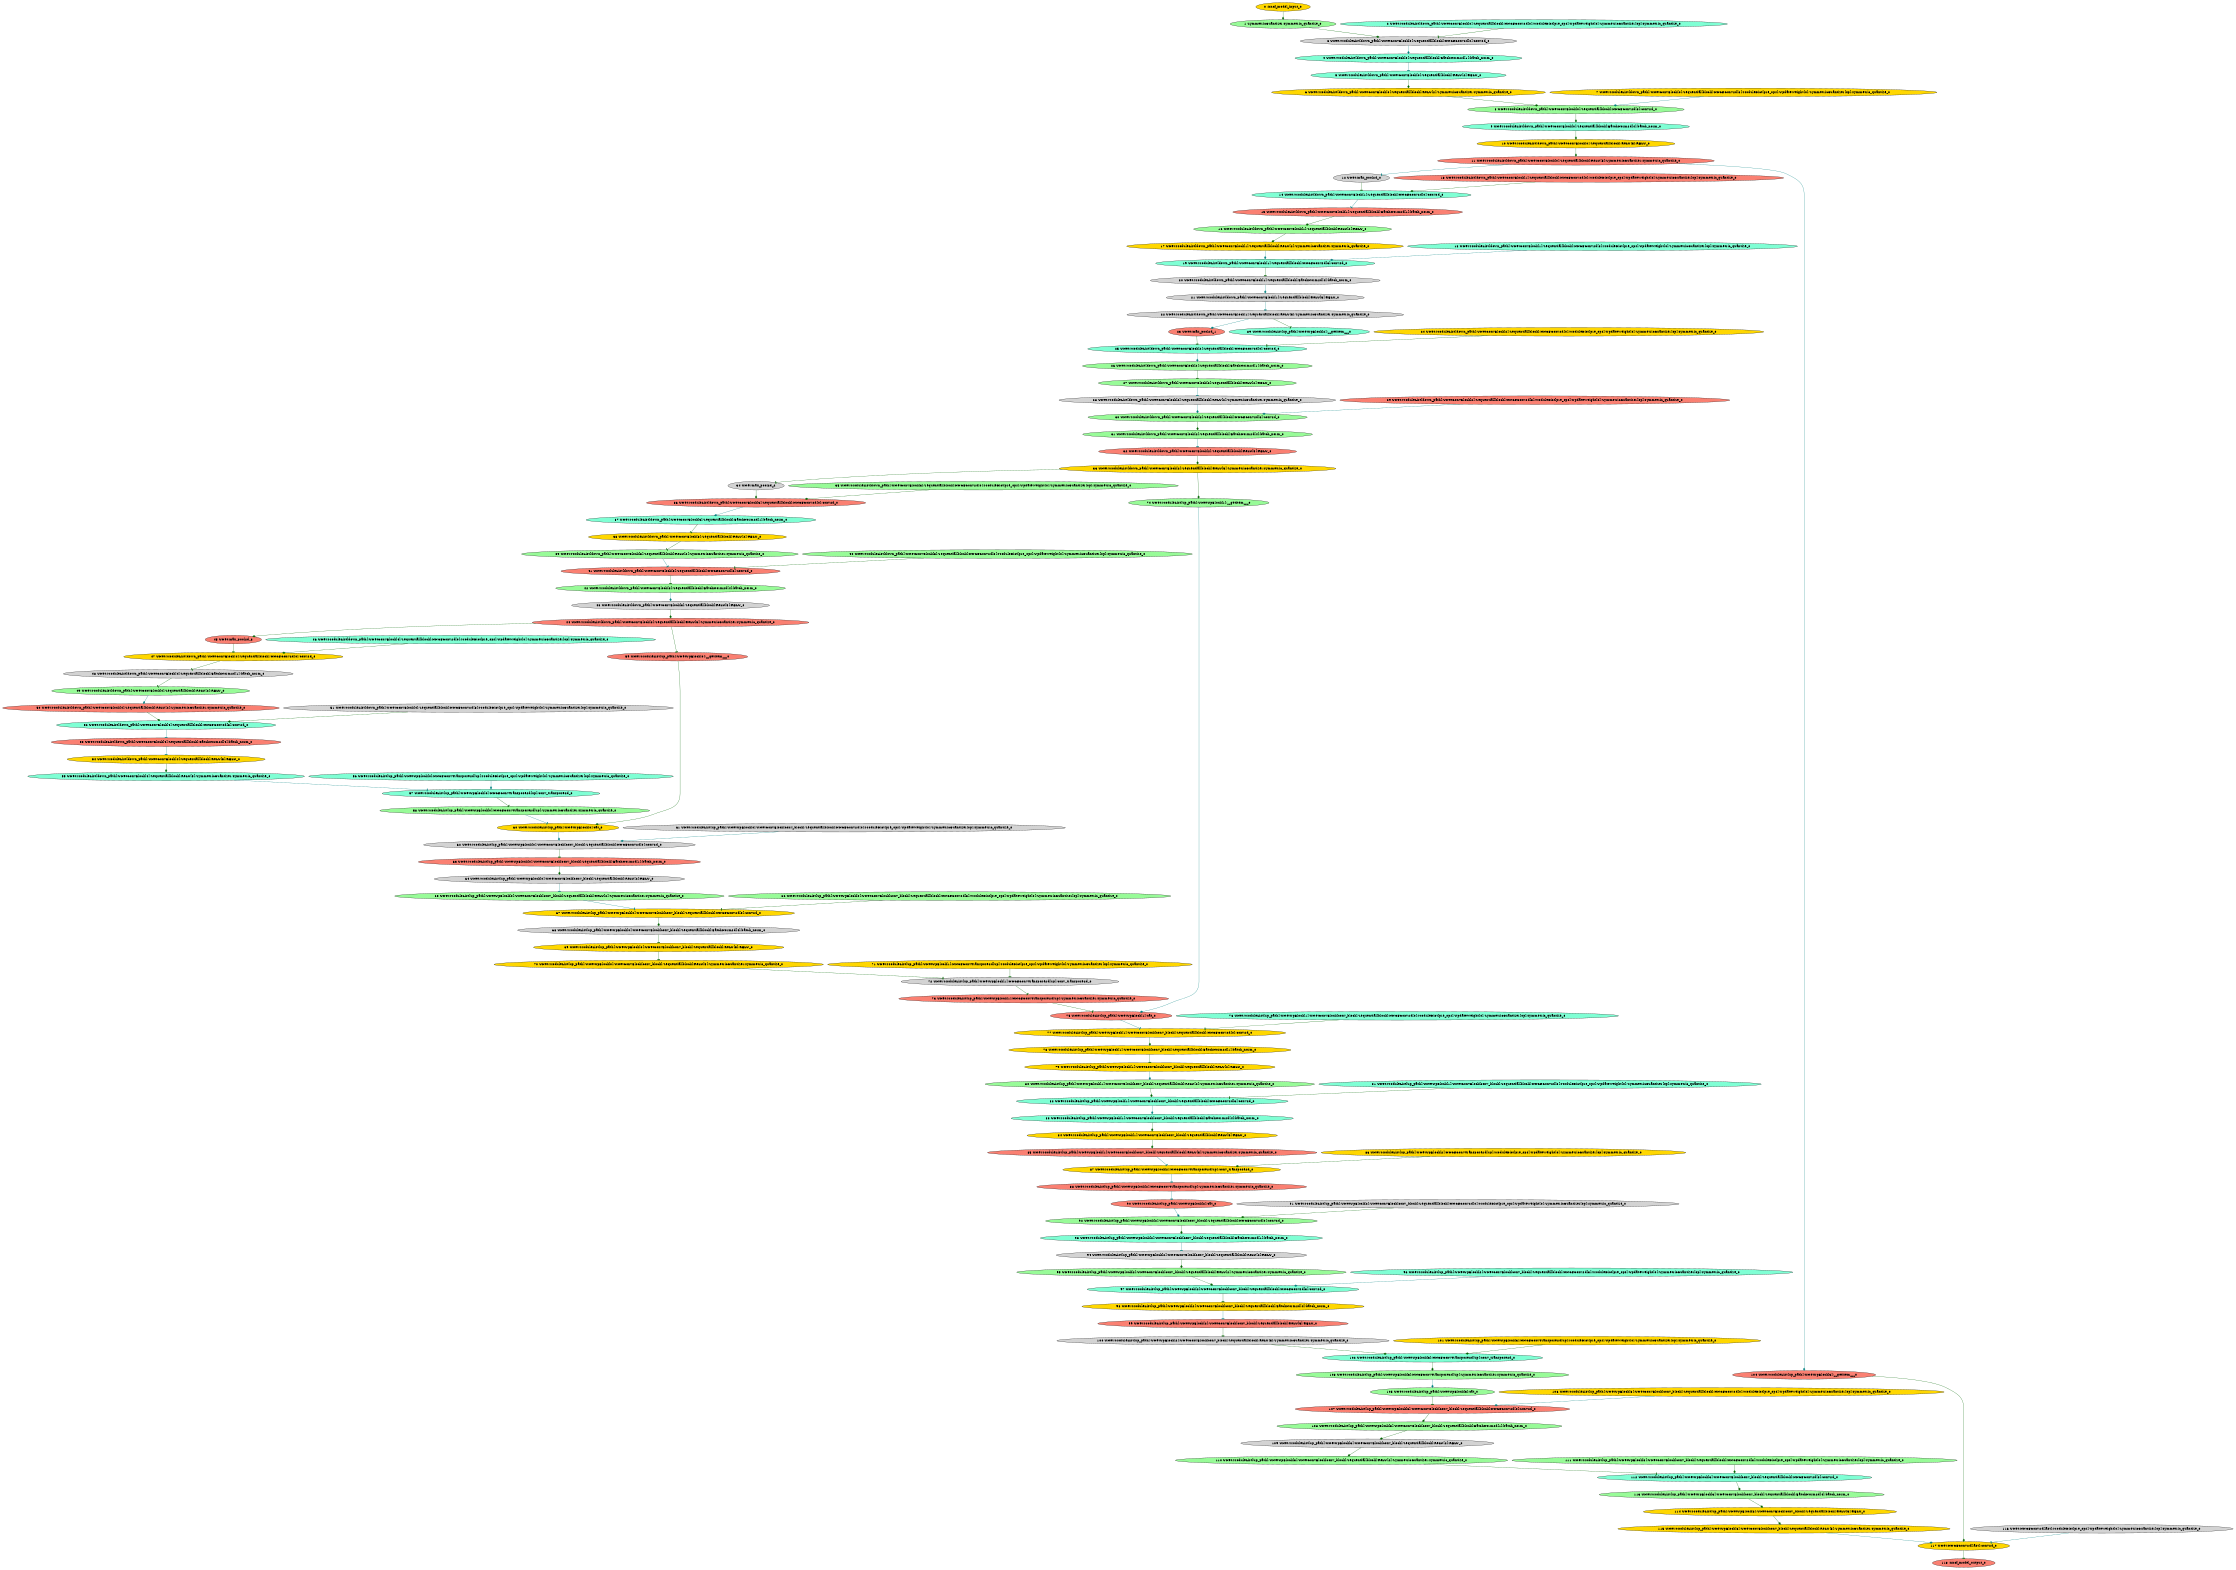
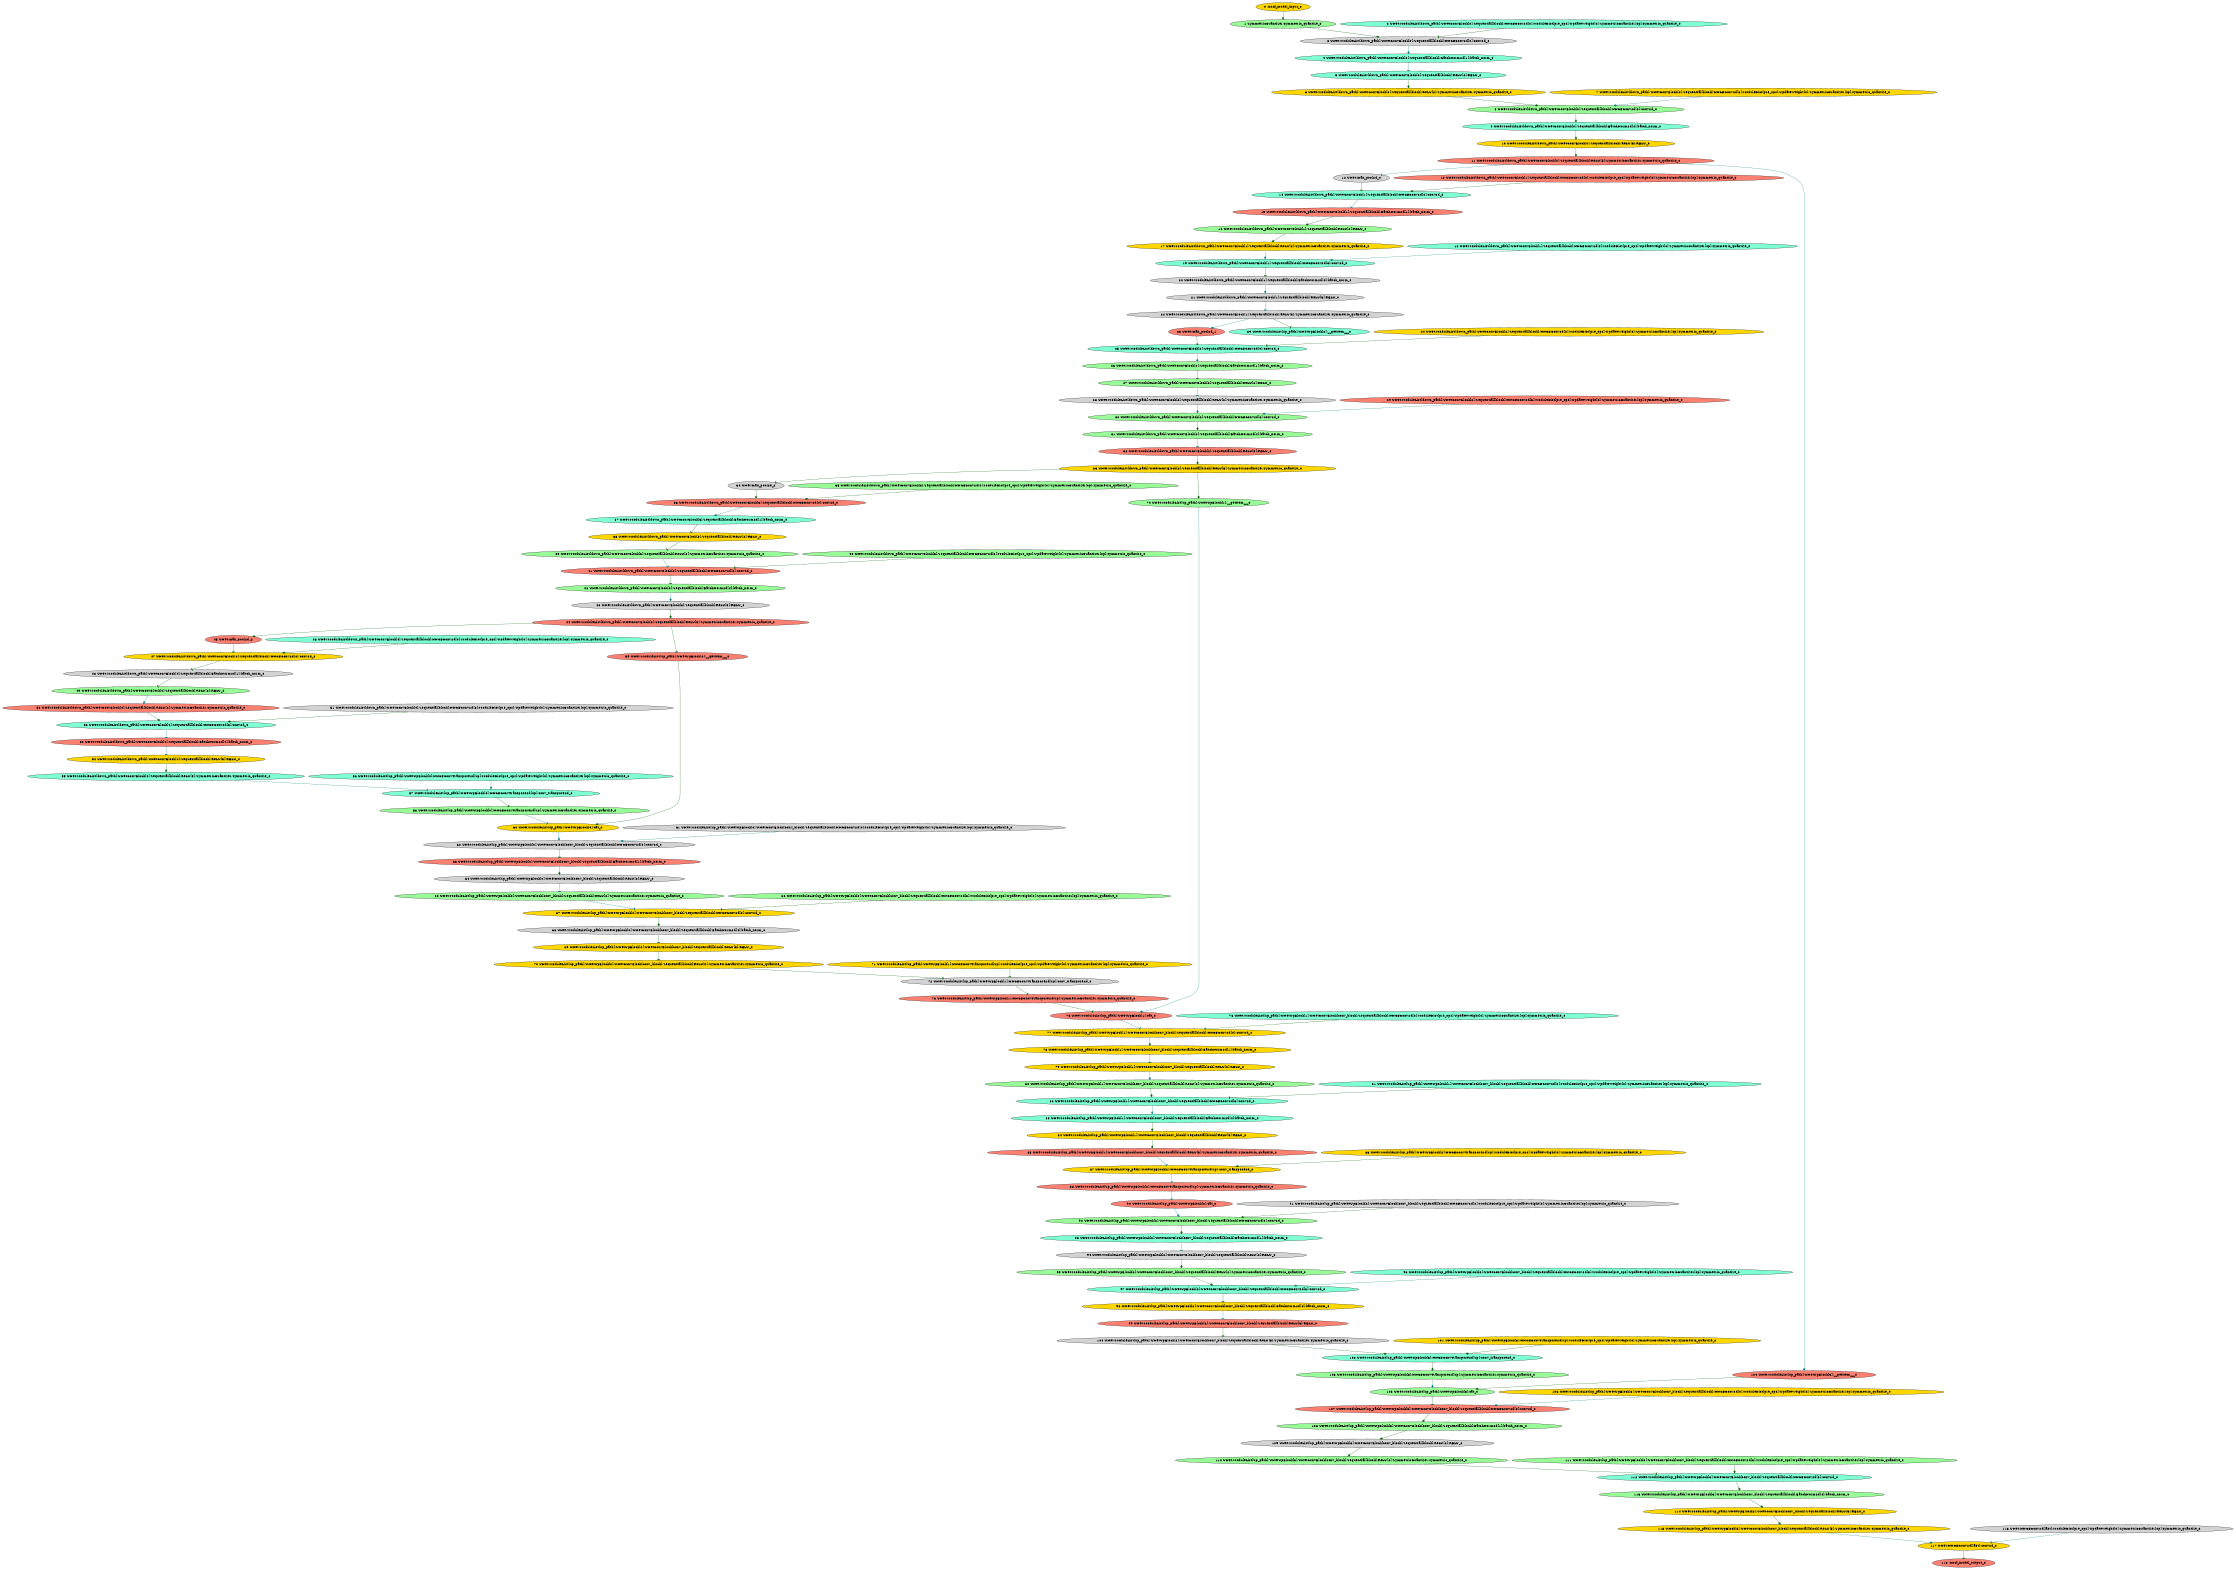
edge "104 UNet/ModuleList[up_path]/UNetUpBlock[3]/__getitem___0" -> "117 UNet/NNCFConv2d[last]/conv2d_0": now "104 UNet/ModuleList[up_path]/UNetUpBlock[3]/__getitem___0" -> "105 UNet/ModuleList[up_path]/UNetUpBlock[3]/cat_0"
